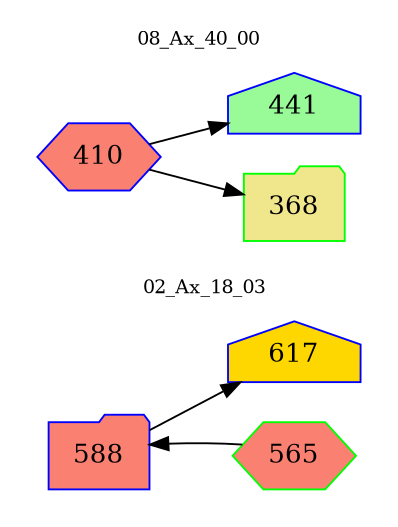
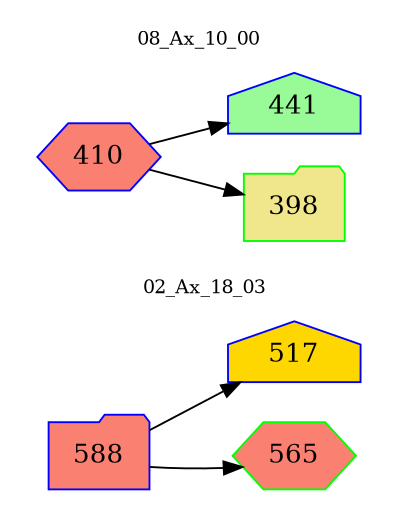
cluster "08_Ax_40_00": label "08_Ax_40_00" -> "08_Ax_10_00"
node "368": label "368" -> "398"
node "617": label "617" -> "517"
edge "565" -> "588": reversed
